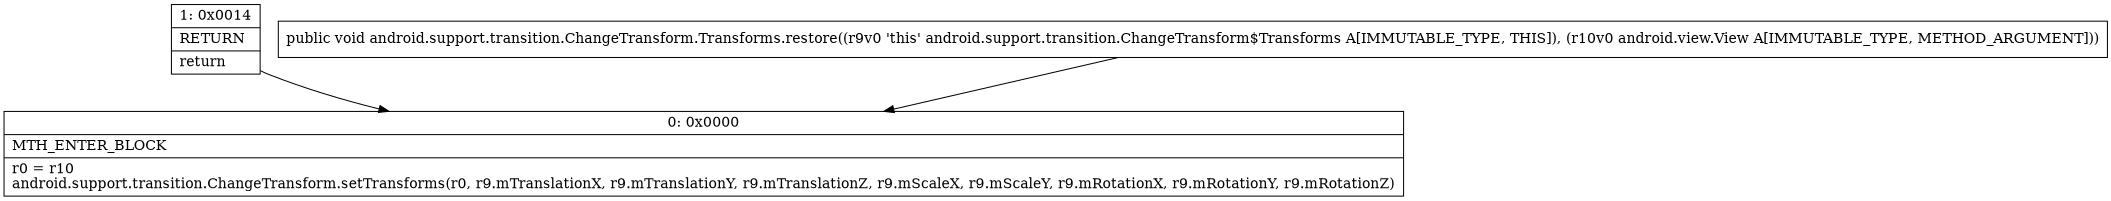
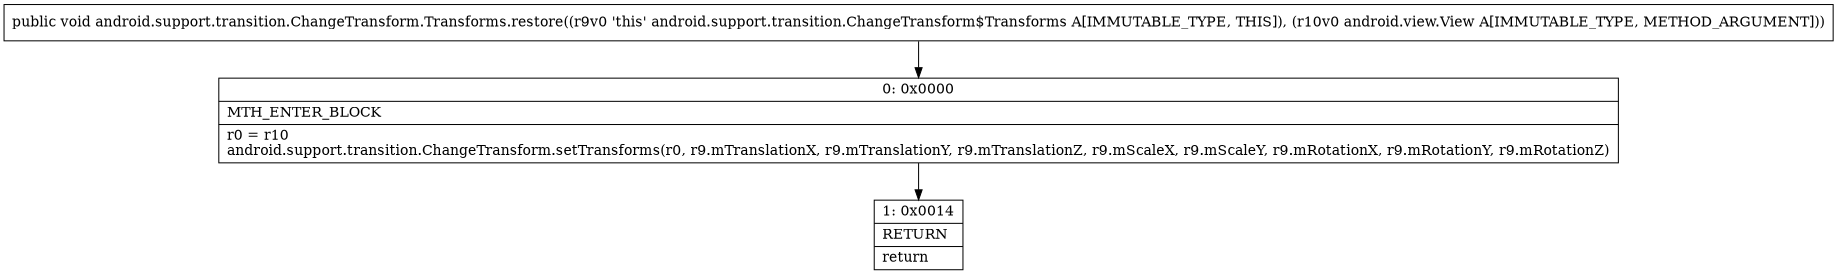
edge "1: 0x0014" -> "0: 0x0000": reversed
